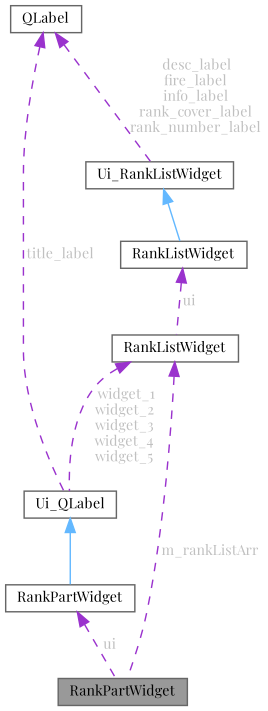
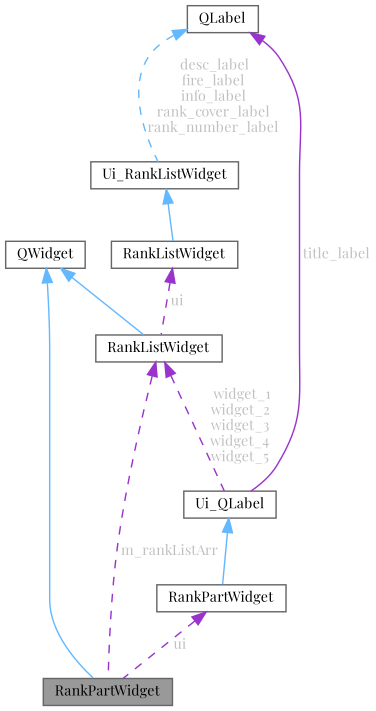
edge "Ui_RankListWidget" -> "QLabel": color darkorchid3 -> steelblue1
node "QWidget": added
edge "Ui_QLabel" -> "QLabel": style dashed -> solid
